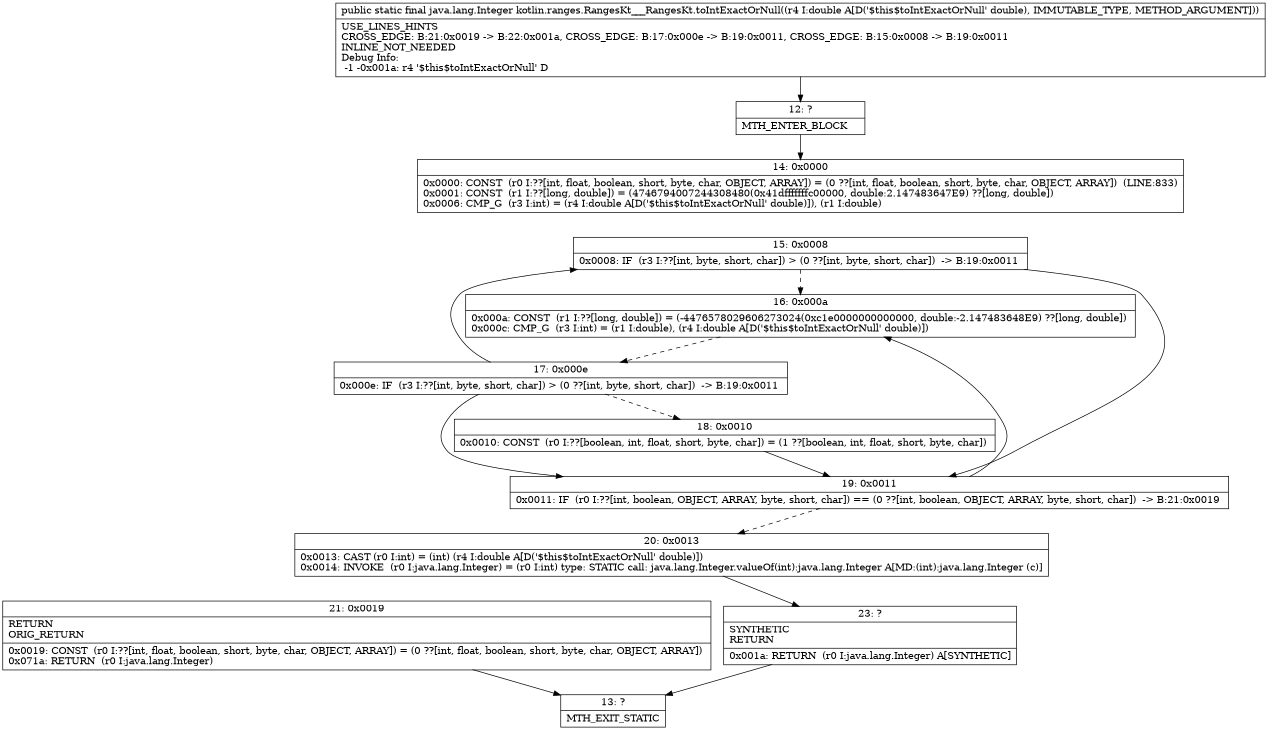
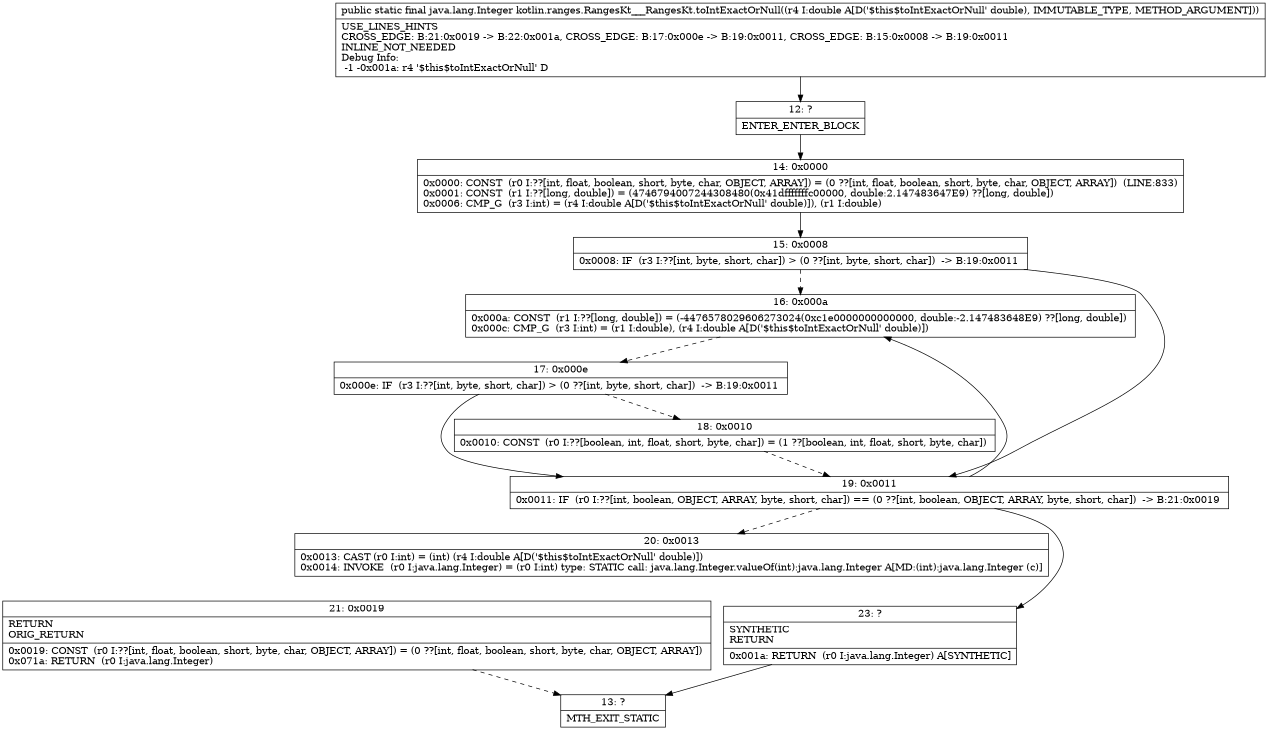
node "12: ?": text "MTH_ENTER_BLOCK" -> "ENTER_ENTER_BLOCK"
edge "17: 0x000e" -> "15: 0x0008": now "14: 0x0000" -> "15: 0x0008"
edge "18: 0x0010" -> "19: 0x0011": style solid -> dashed
edge "20: 0x0013" -> "23: ?": now "19: 0x0011" -> "23: ?"
edge "21: 0x0019" -> "13: ?": style solid -> dashed
